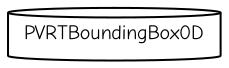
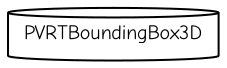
node "PVRTBoundingBox0D": label "PVRTBoundingBox0D" -> "PVRTBoundingBox3D"
